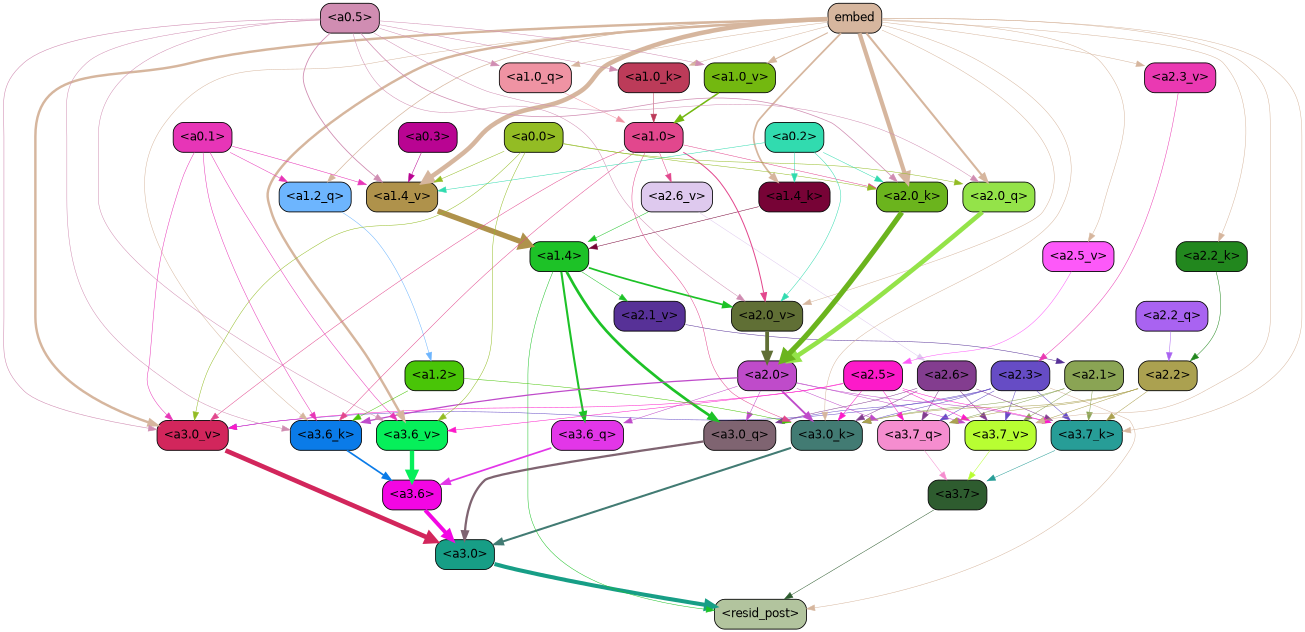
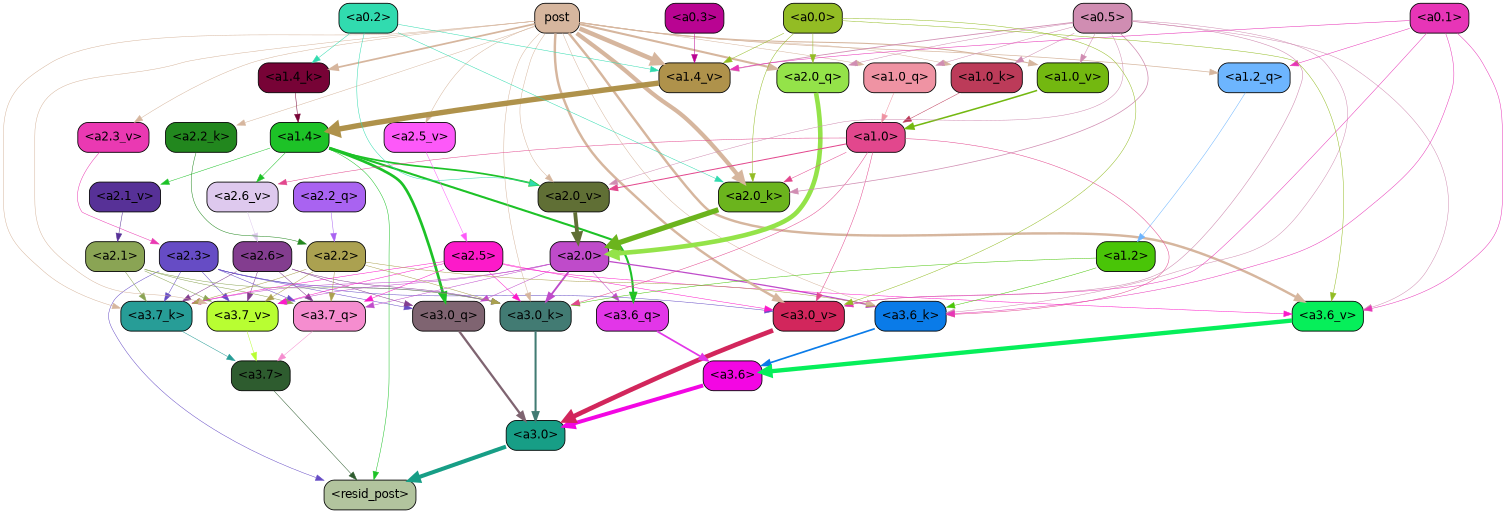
node "embed": label "embed" -> "post"
edge "<a2.6_v>" -> "<a1.4>": reversed
edge "<a2.2>" -> "<a3.6_k>": added
edge "<a2.3>" -> "<resid_post>": color #d6b69e -> #664cc5
